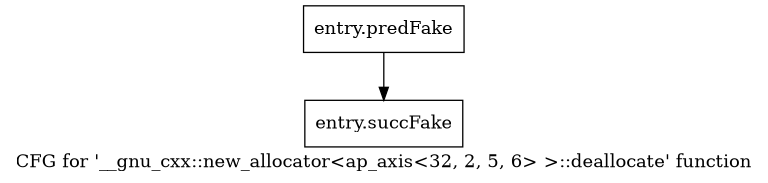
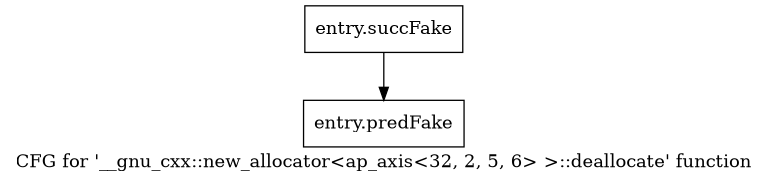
edge "entry.predFake" -> "entry.succFake": reversed
